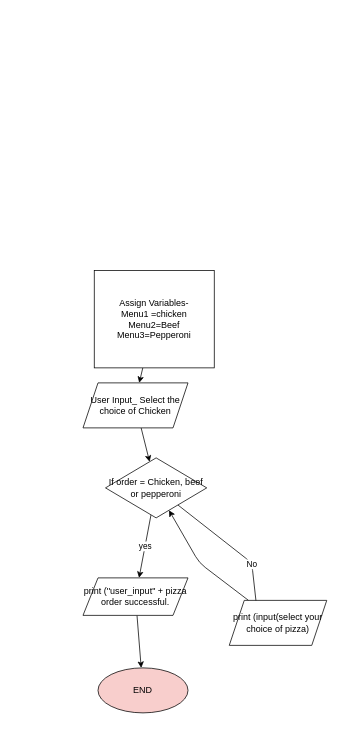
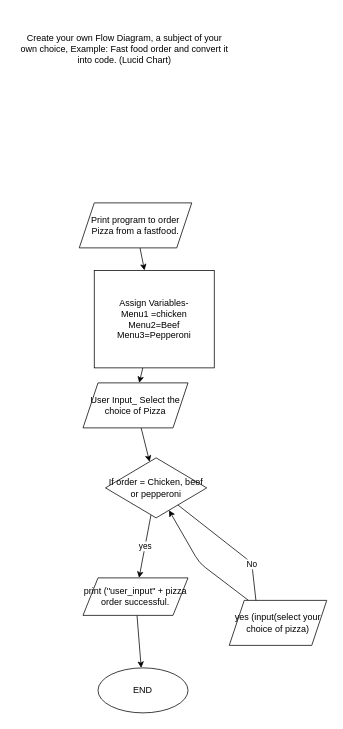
node "Create your own Flow Diagram, a subject of your own choice, Example: Fast food order and convert it into code. (Lucid Chart)": added
node "Print program to order Pizza from a fastfood.": added
edge "Print program to order Pizza from a fastfood." -> "Assign Variables- Menu1 =chicken Menu2=Beef Menu3=Pepperoni": added
node "User Input_ Select the choice of Chicken": label "User Input_ Select the choice of Chicken" -> "User Input_ Select the choice of Pizza"
node "print (input(select your choice of pizza)": label "print (input(select your choice of pizza)" -> "yes (input(select your choice of pizza)"
node "END": fillcolor #f8cecc -> #ffffff
